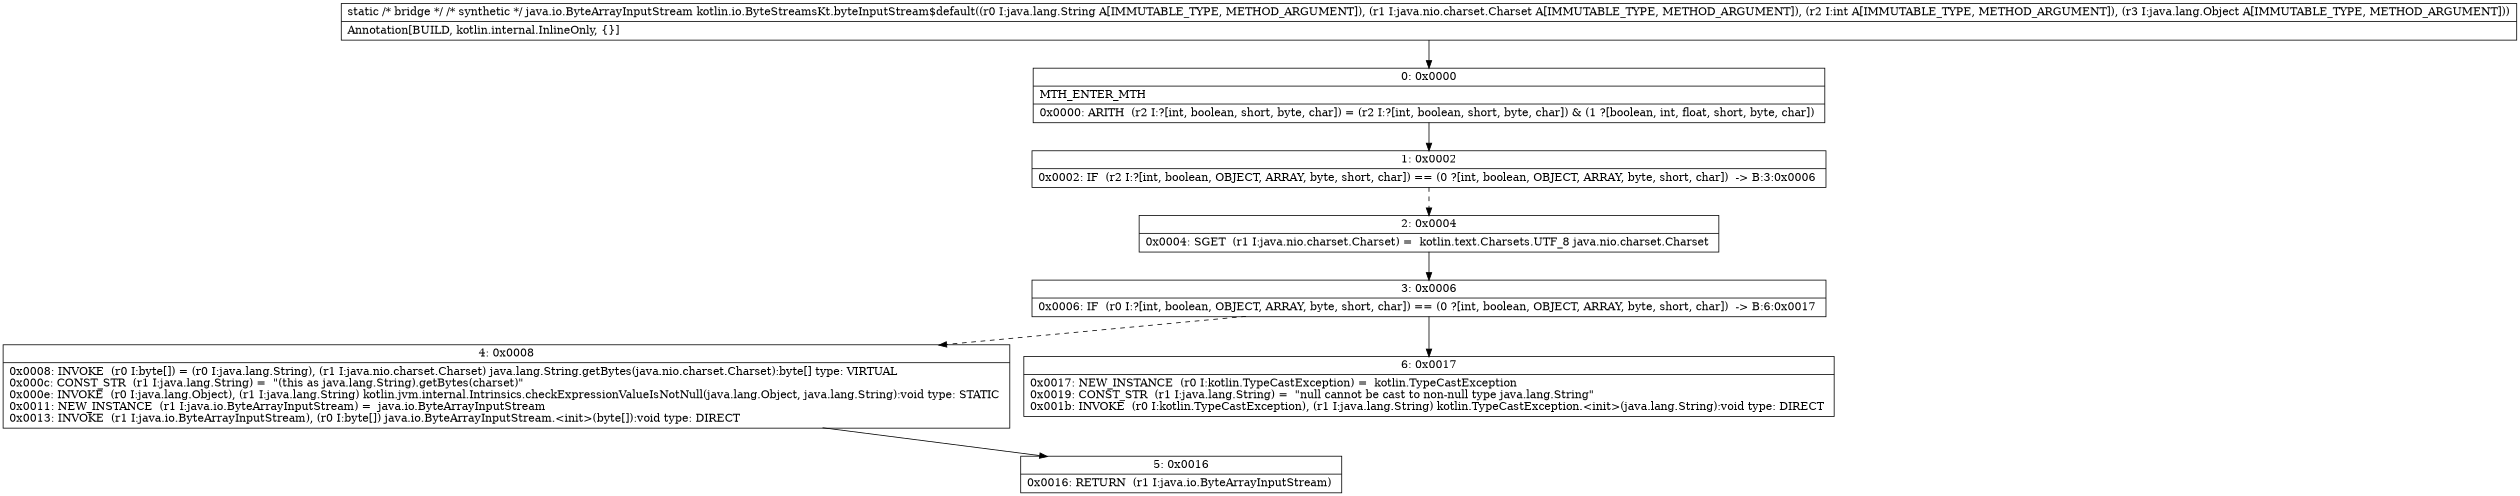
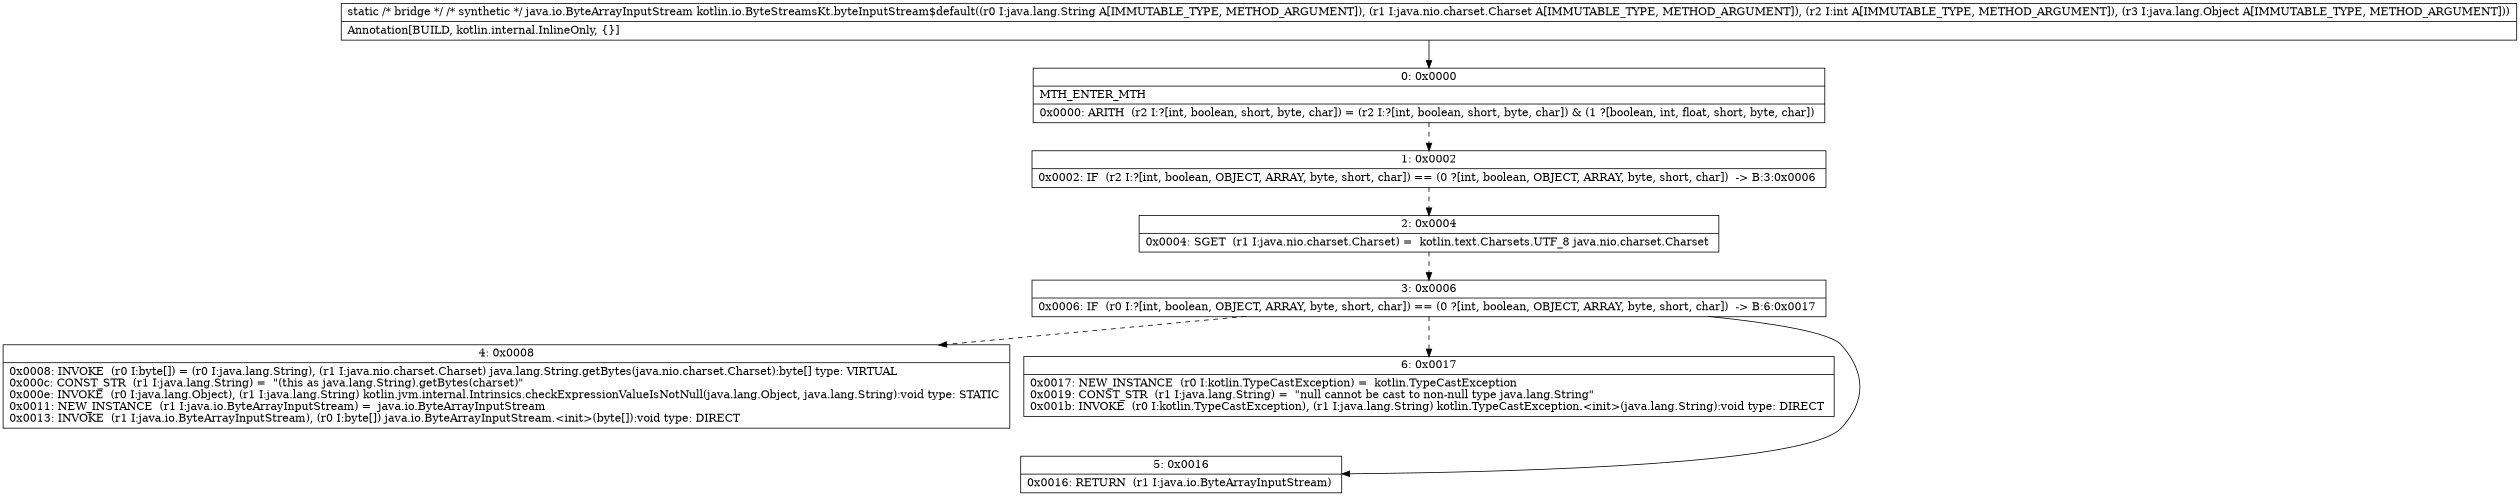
edge "0: 0x0000" -> "1: 0x0002": style solid -> dashed
edge "2: 0x0004" -> "3: 0x0006": style solid -> dashed
edge "3: 0x0006" -> "6: 0x0017": style solid -> dashed
edge "4: 0x0008" -> "5: 0x0016": now "3: 0x0006" -> "5: 0x0016"
